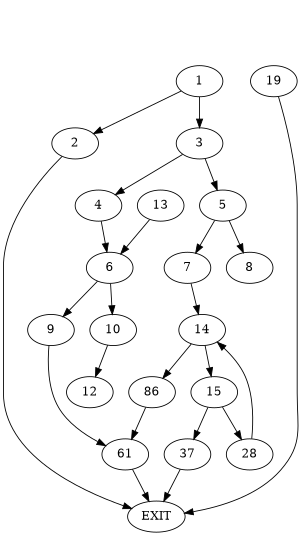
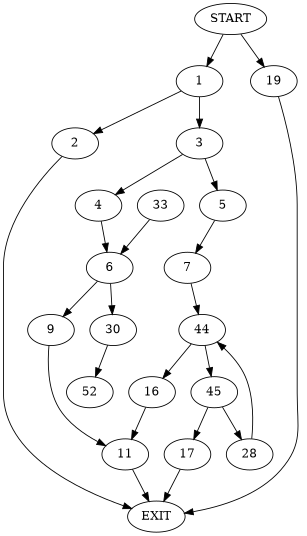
node "START": added
node "13": label "13" -> "33"
node "8": removed
node "10": label "10" -> "30"
node "14": label "14" -> "44"
node "12": label "12" -> "52"
node "86": label "86" -> "16"
node "15": label "15" -> "45"
node "61": label "61" -> "11"
node "37": label "37" -> "17"
